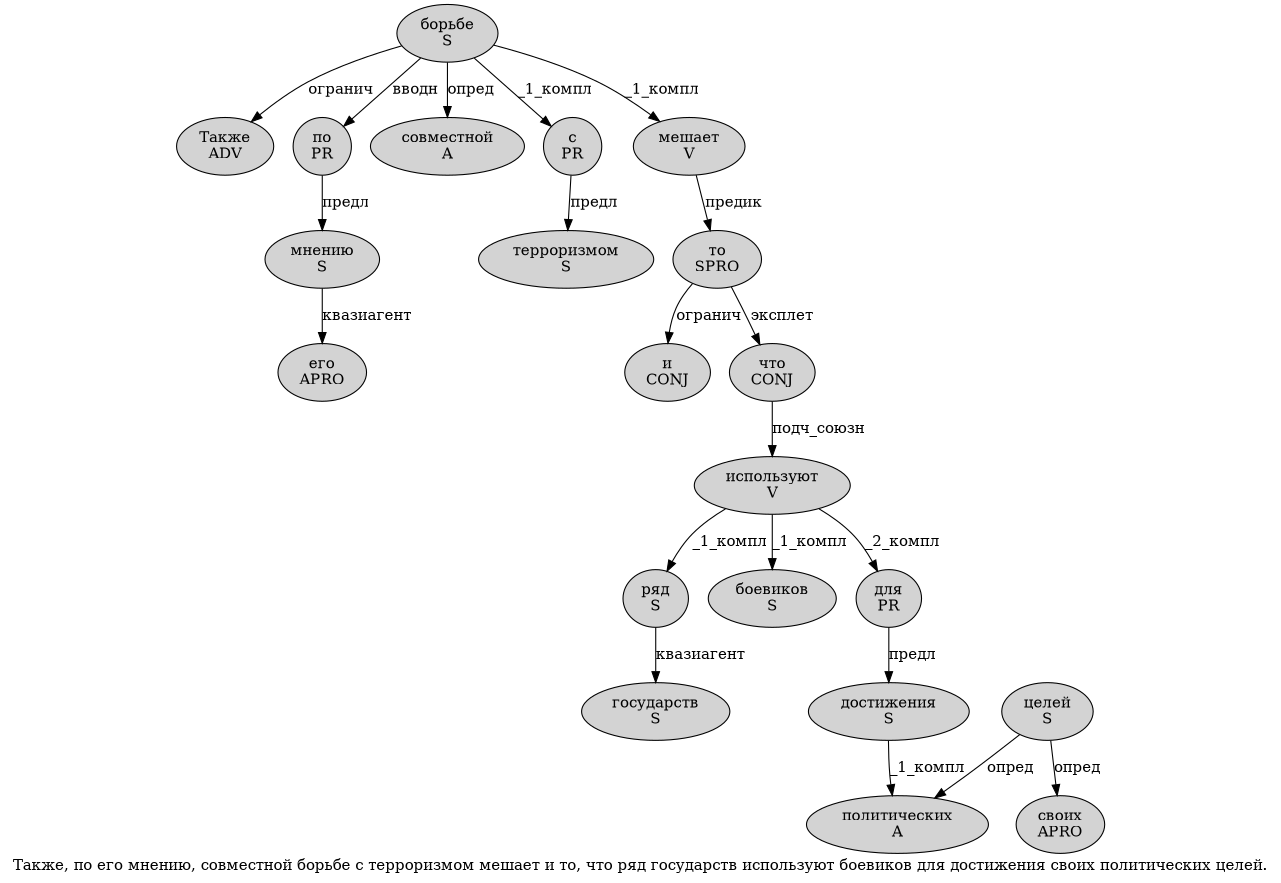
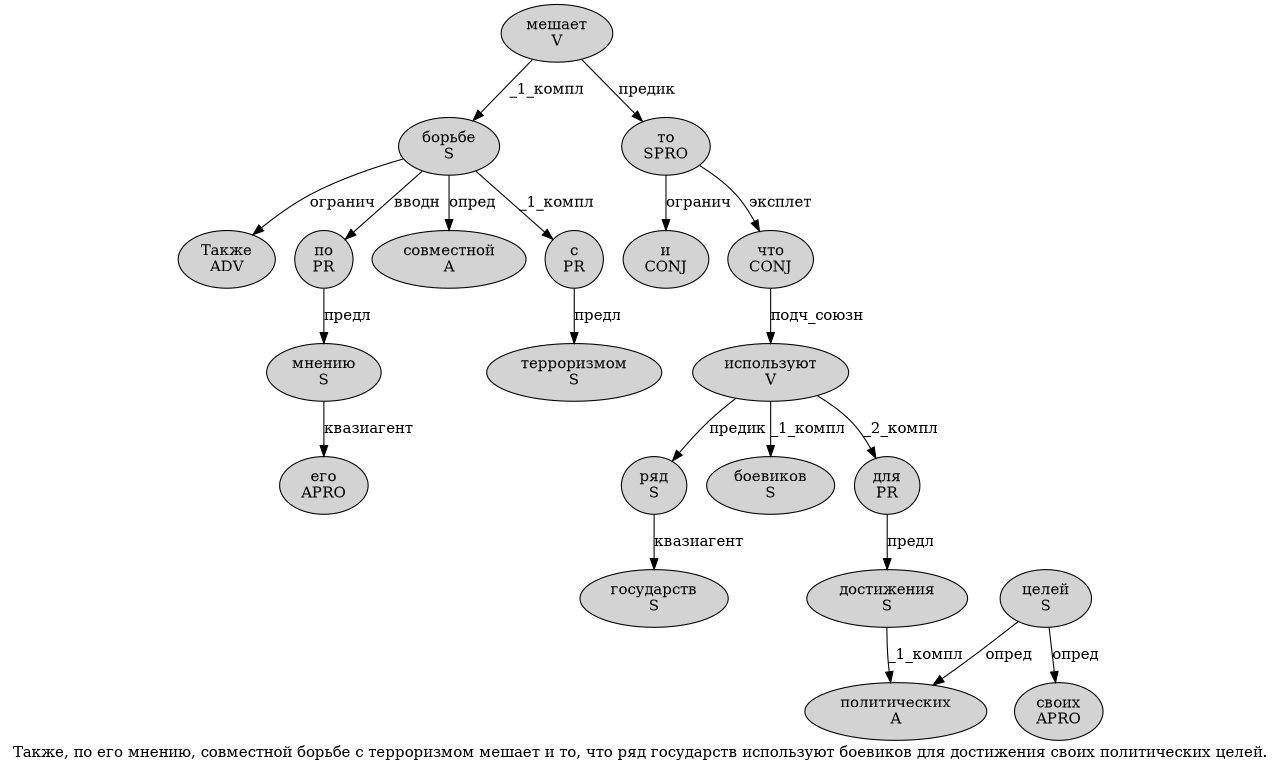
edge "борьбе S" -> "мешает V": reversed
edge "используют V" -> "ряд S": label "_1_компл" -> "предик"
